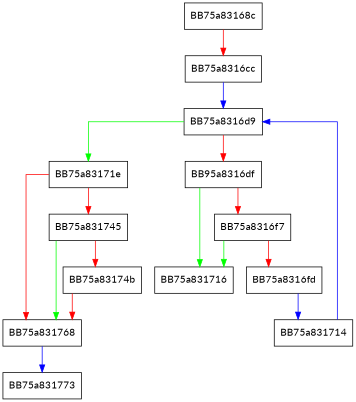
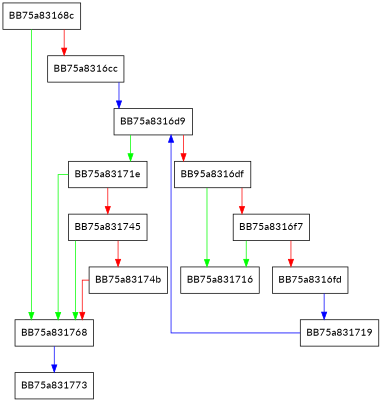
edge "BB75a83168c" -> "BB75a831768": added
edge "BB75a83171e" -> "BB75a831768": color red -> green
node "BB75a831714": label "BB75a831714" -> "BB75a831719"
